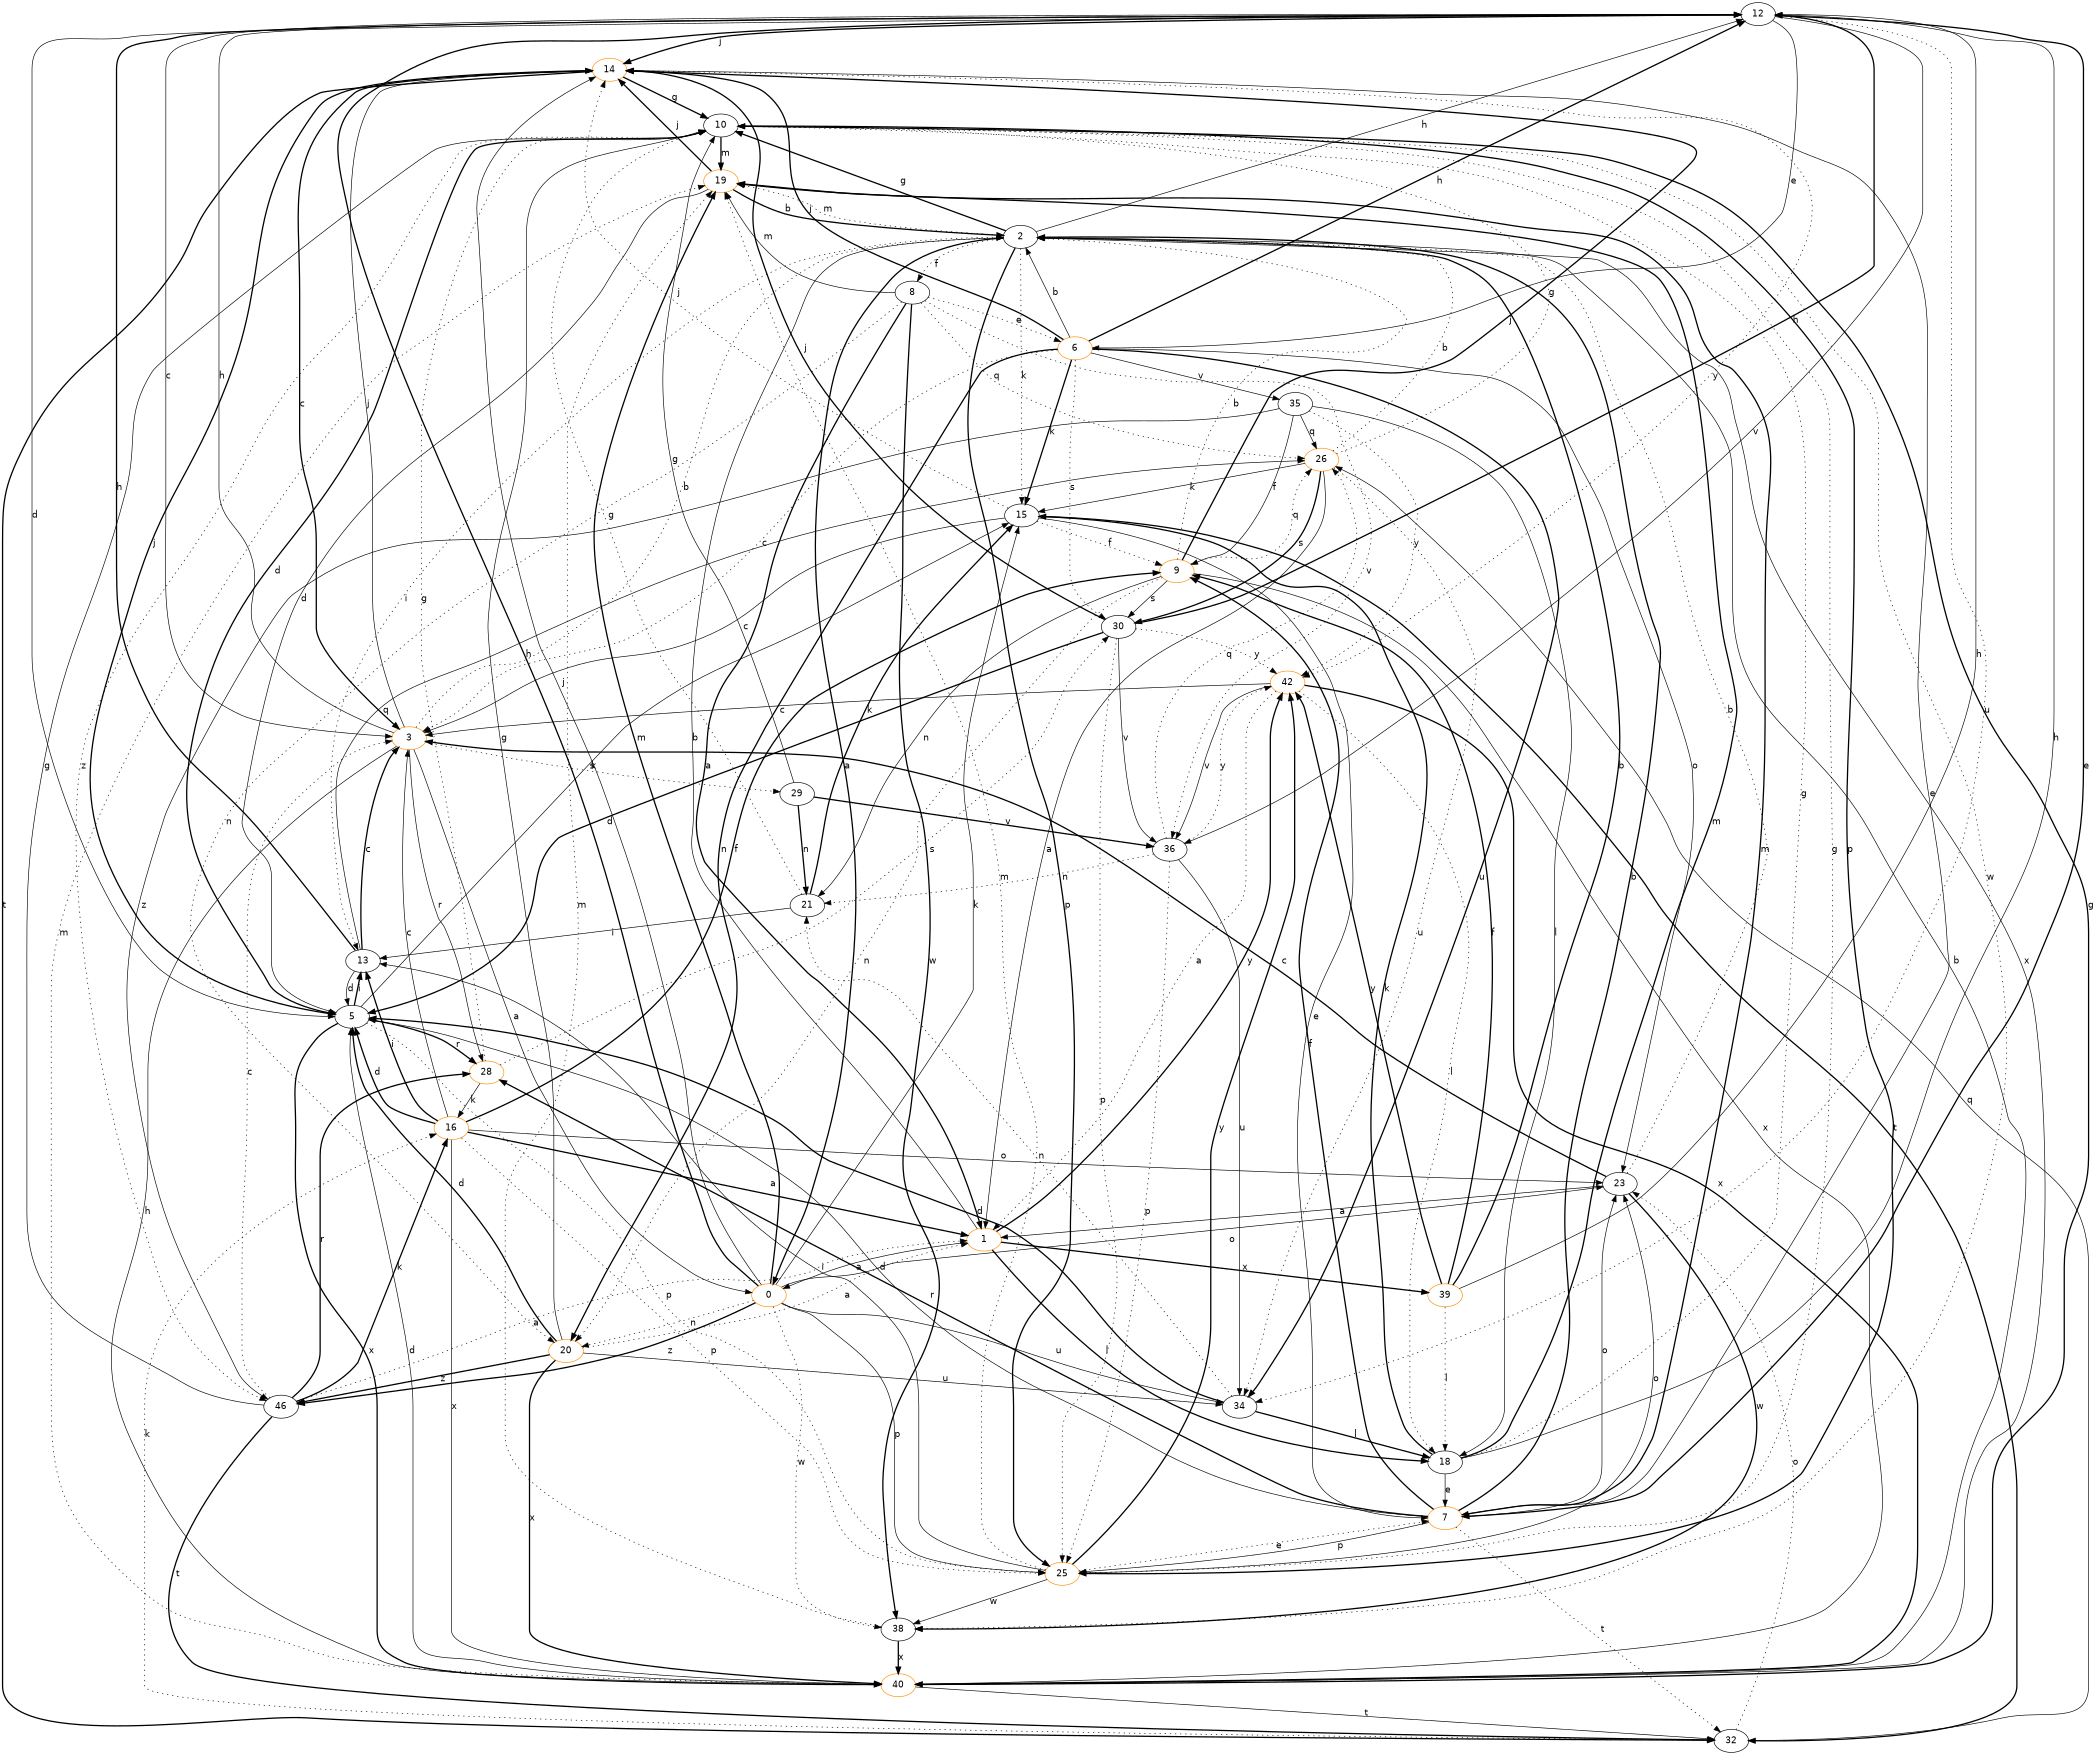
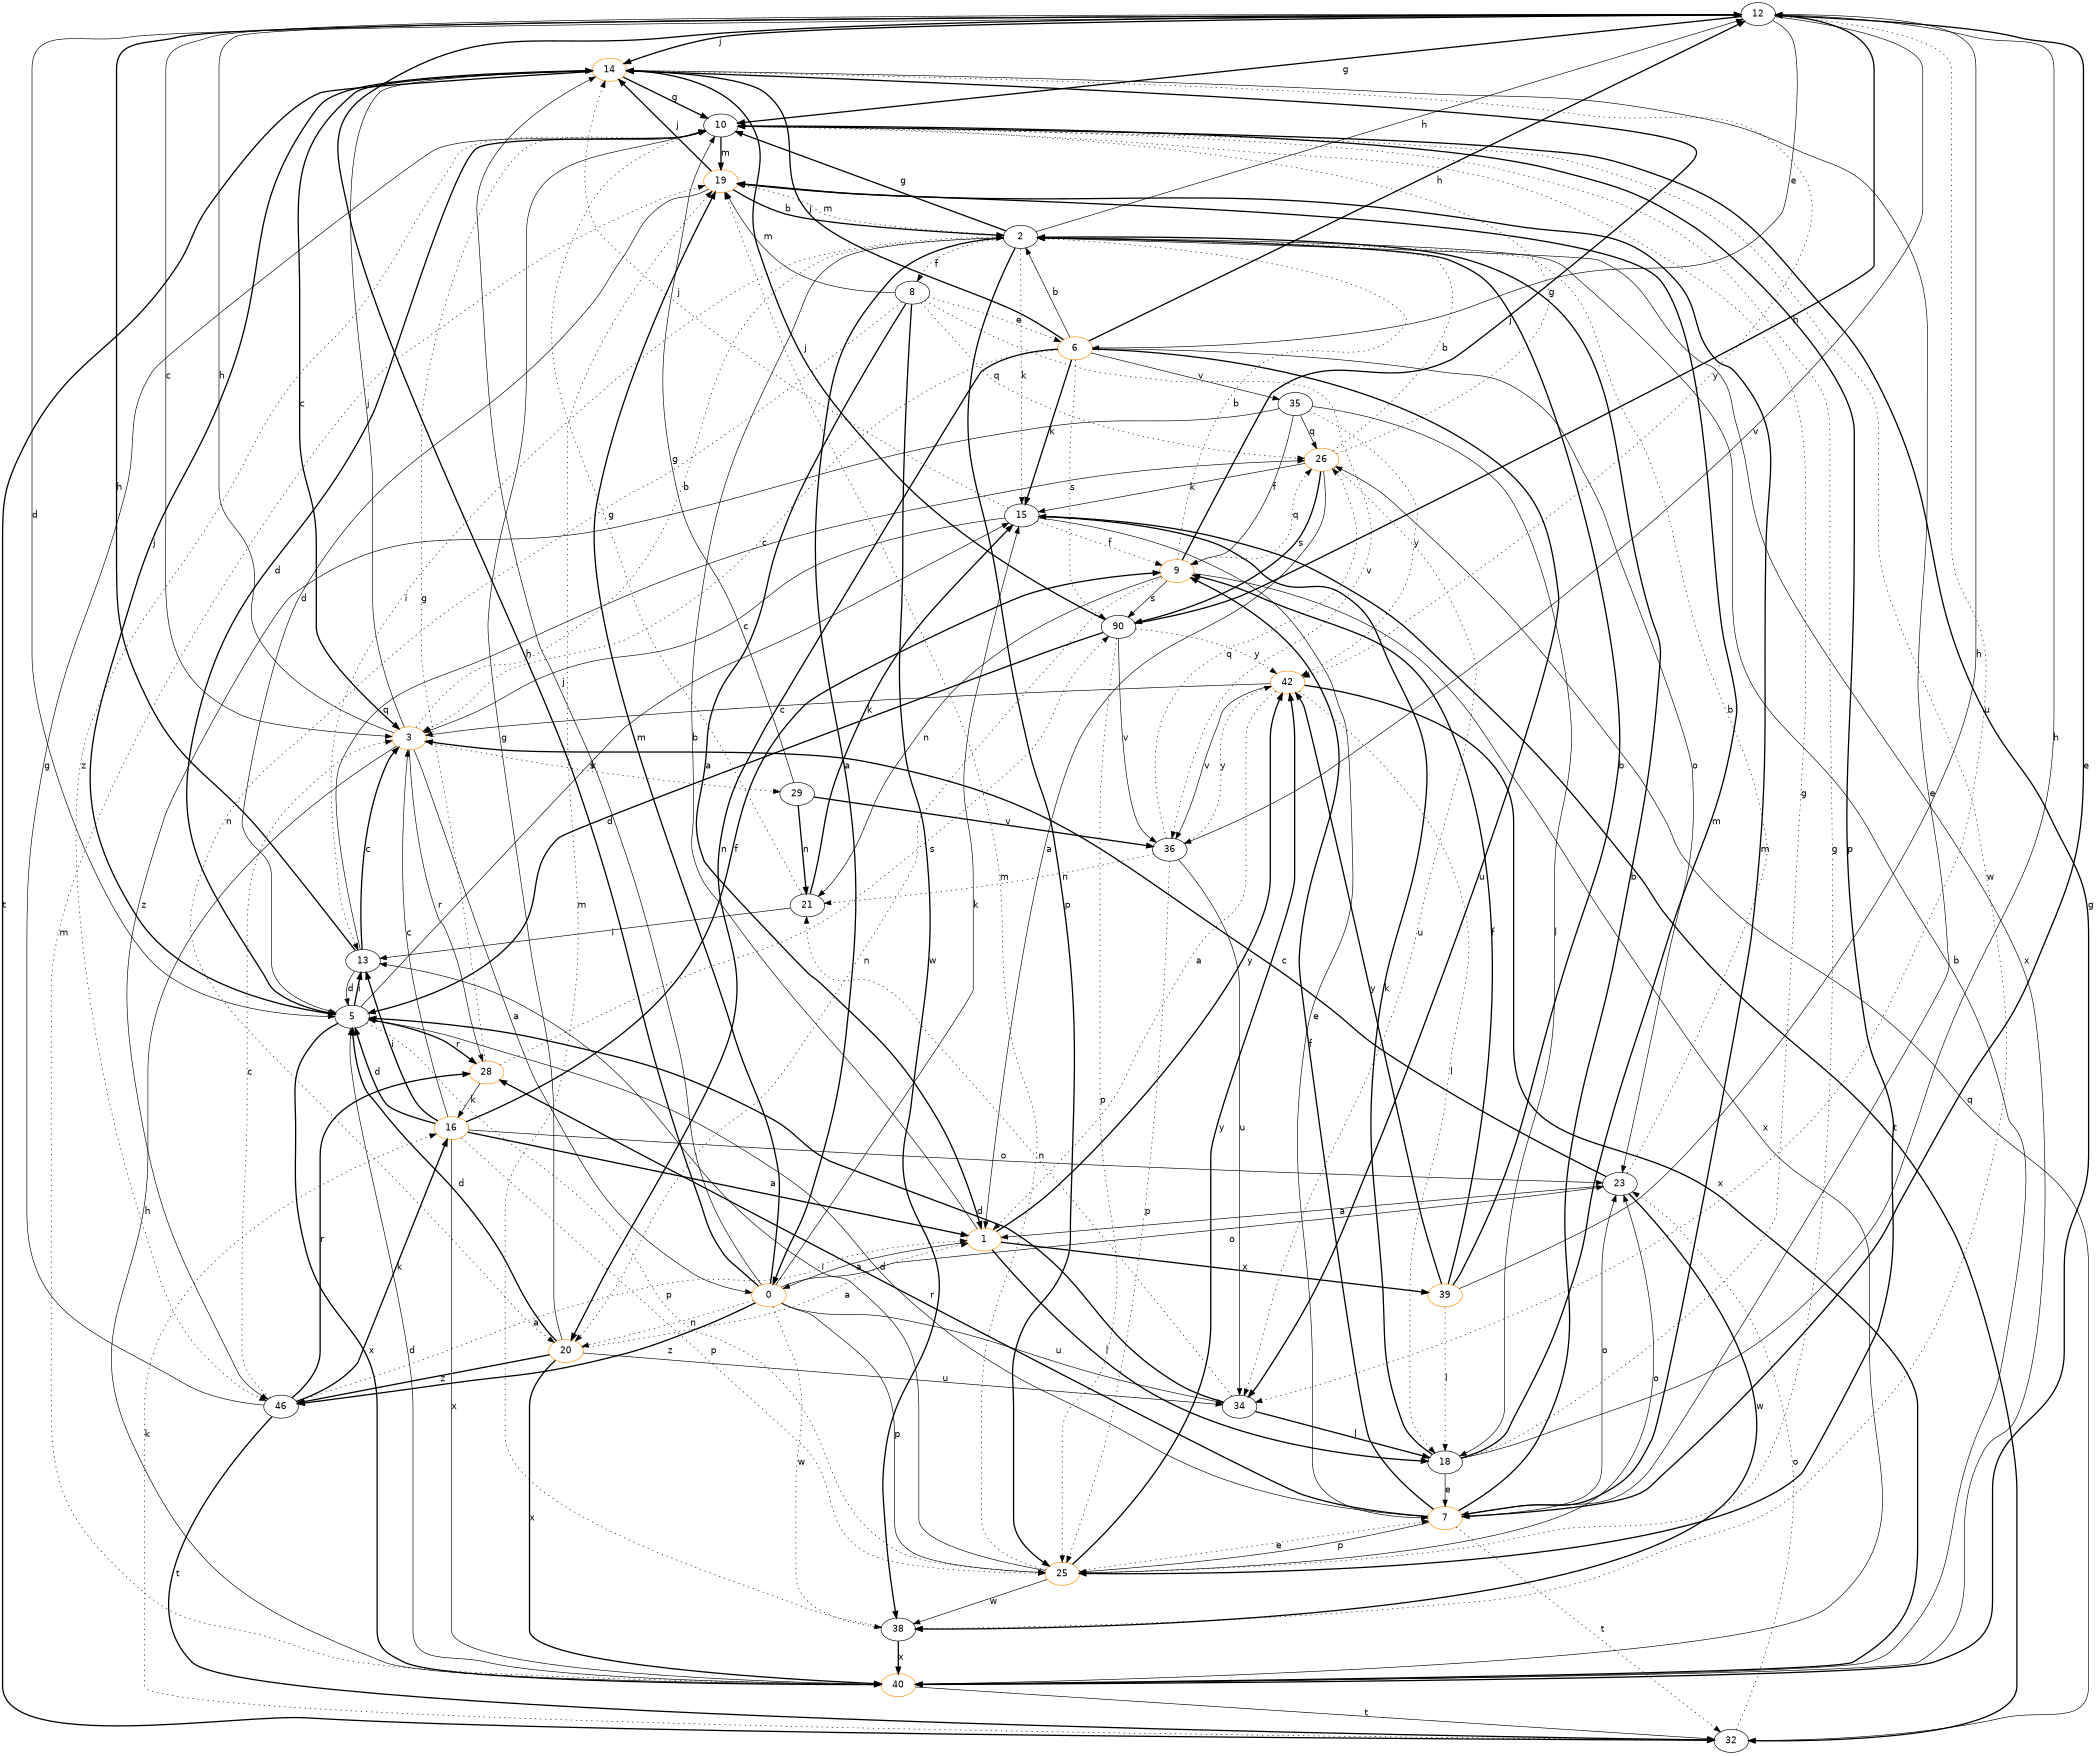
edge "12" -> "10": added, label "g"
node "30": label "30" -> "90"
